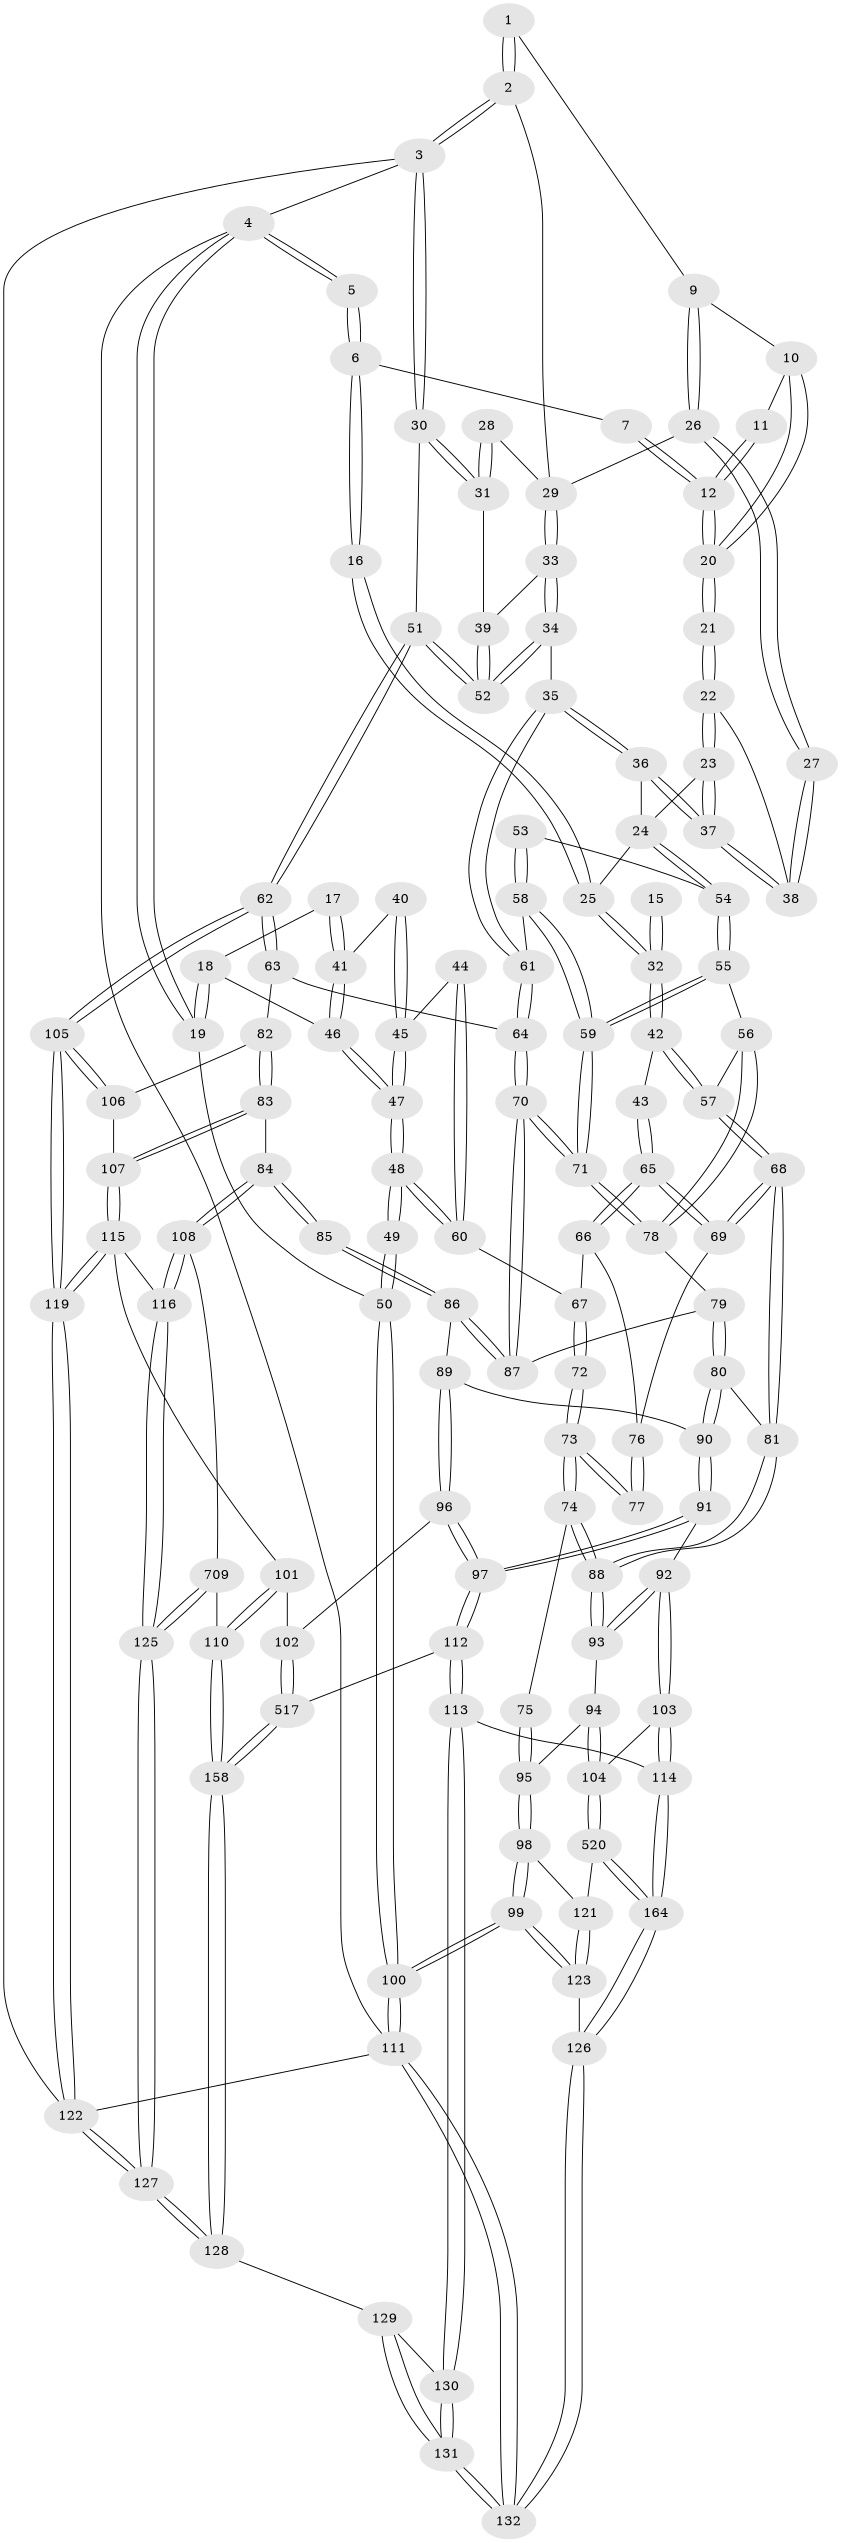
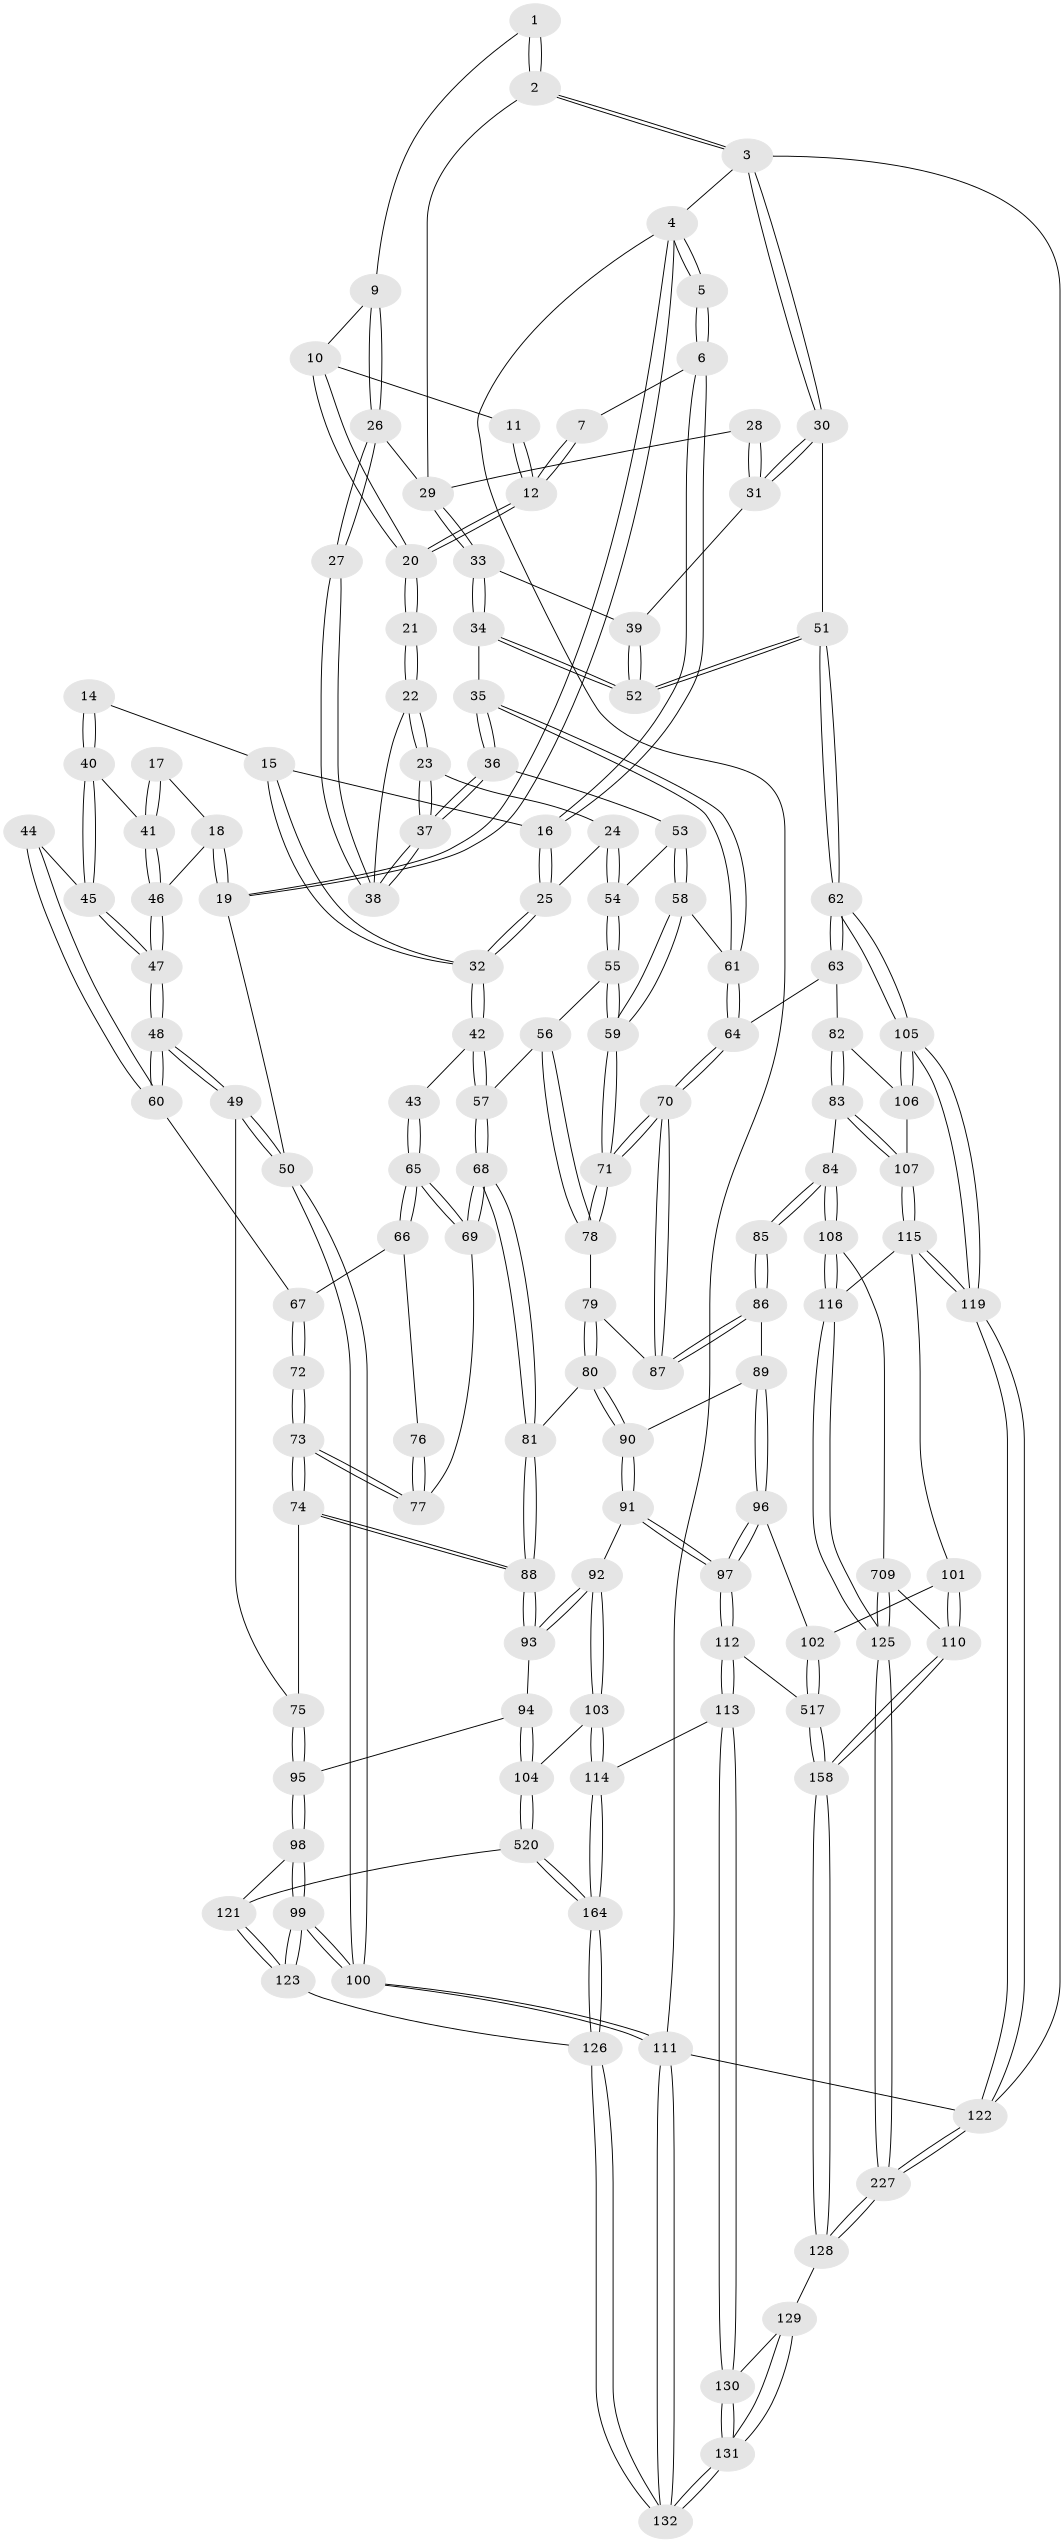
node "14": added
edge "15" -- "16": added
edge "36" -- "24": now "36" -- "53"
edge "69" -- "76": now "69" -- "77"
edge "49" -- "75": added
node "127": label "127" -> "227"
